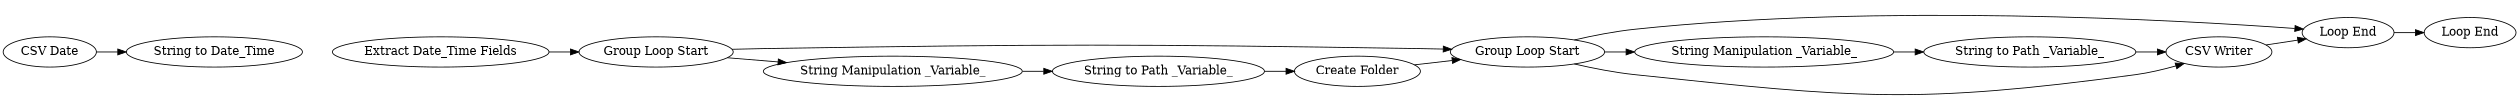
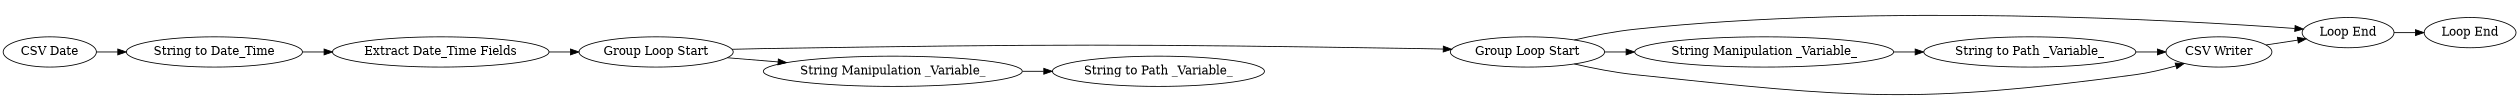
edge "String to Date_Time" -> "Extract Date_Time Fields": added
node "Create Folder": removed
